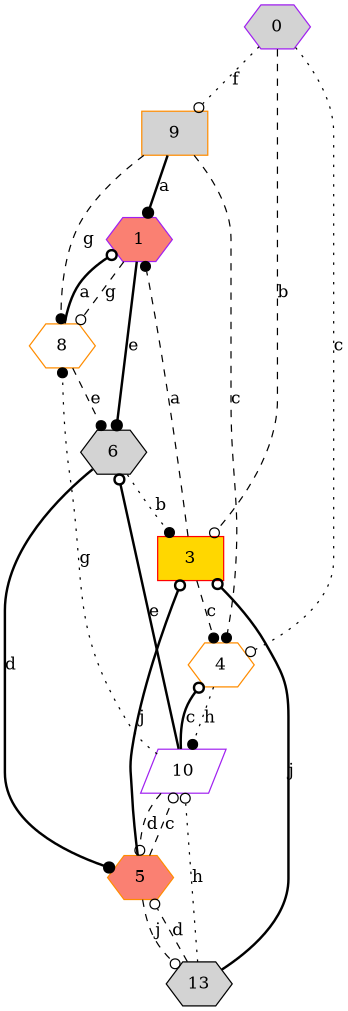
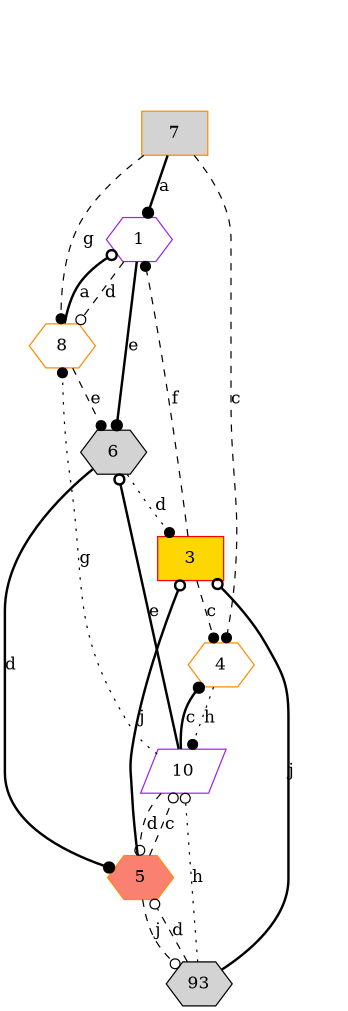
node "0": removed
node "9": label "9" -> "7"
node "1": fillcolor salmon -> white
edge "1" -> "8": label "g" -> "d"
edge "3" -> "1": label "a" -> "f"
edge "6" -> "3": label "b" -> "d"
edge "10" -> "4": arrowhead odot -> dot
node "13": label "13" -> "93"
